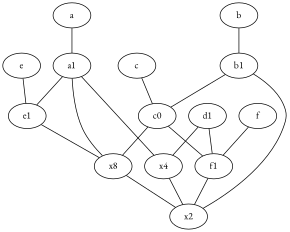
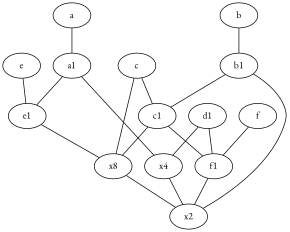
node "c0": label "c0" -> "c1"
edge "a1" -- "x8": now "c" -- "x8"
